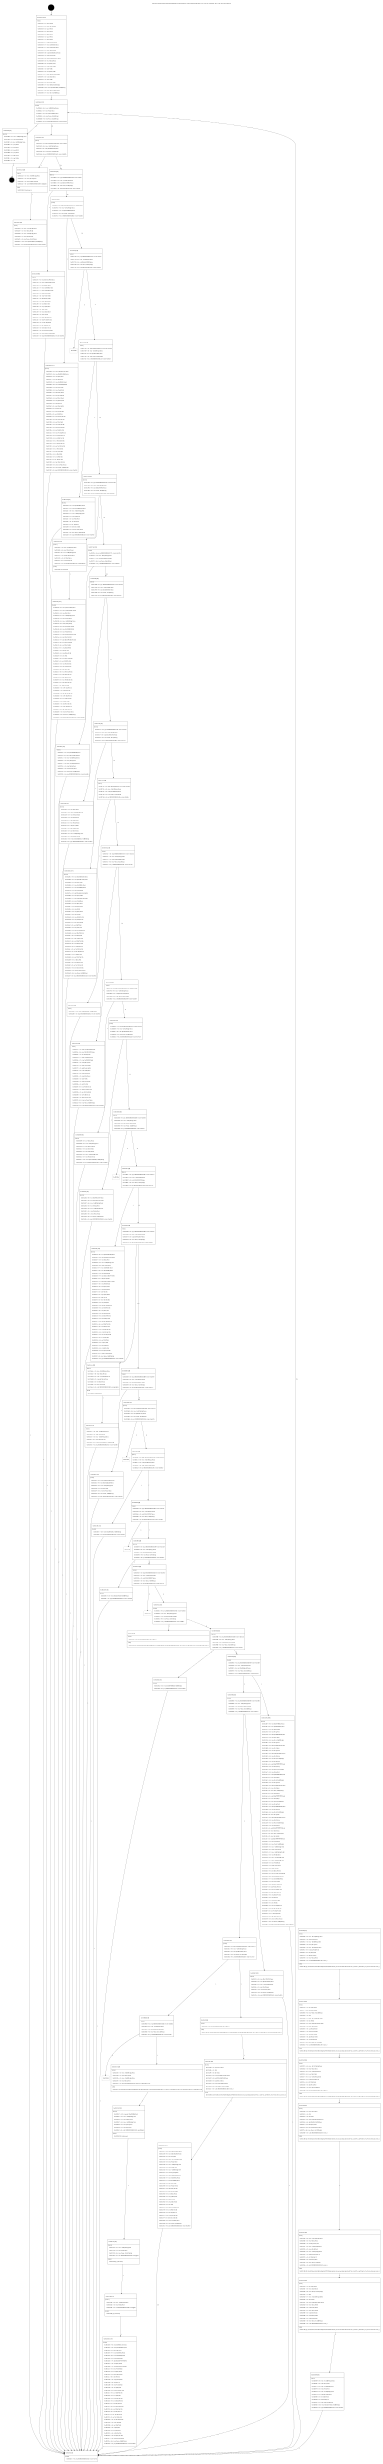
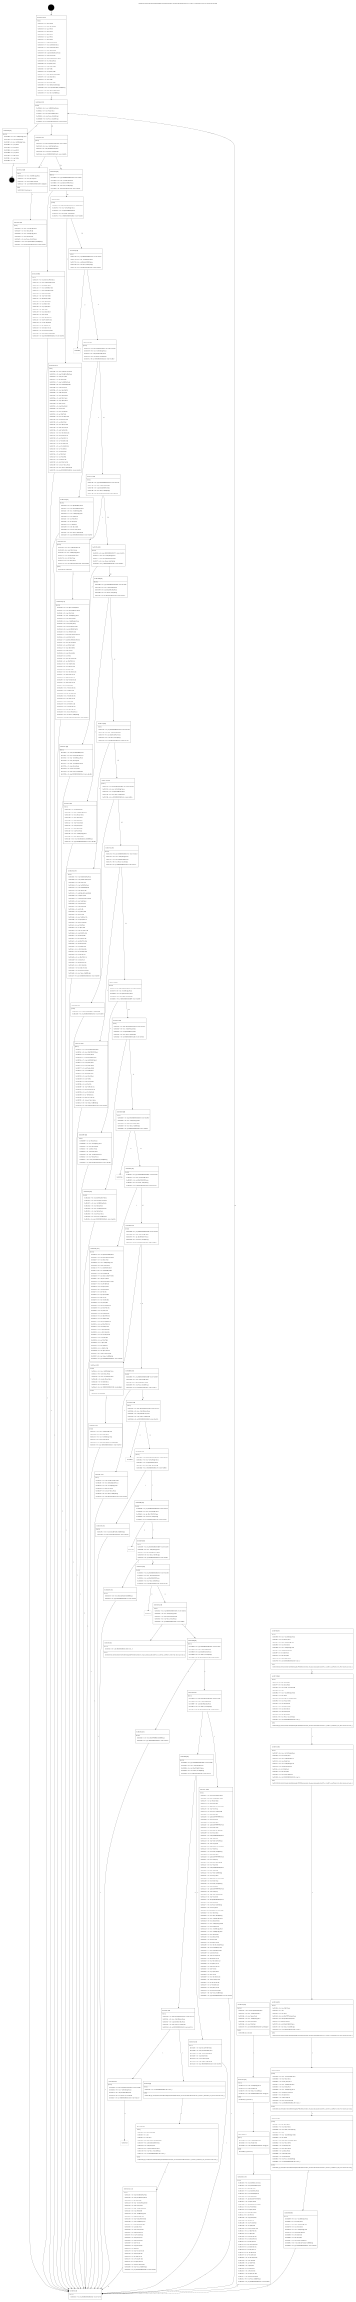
node "0x402144 [19]": removed
